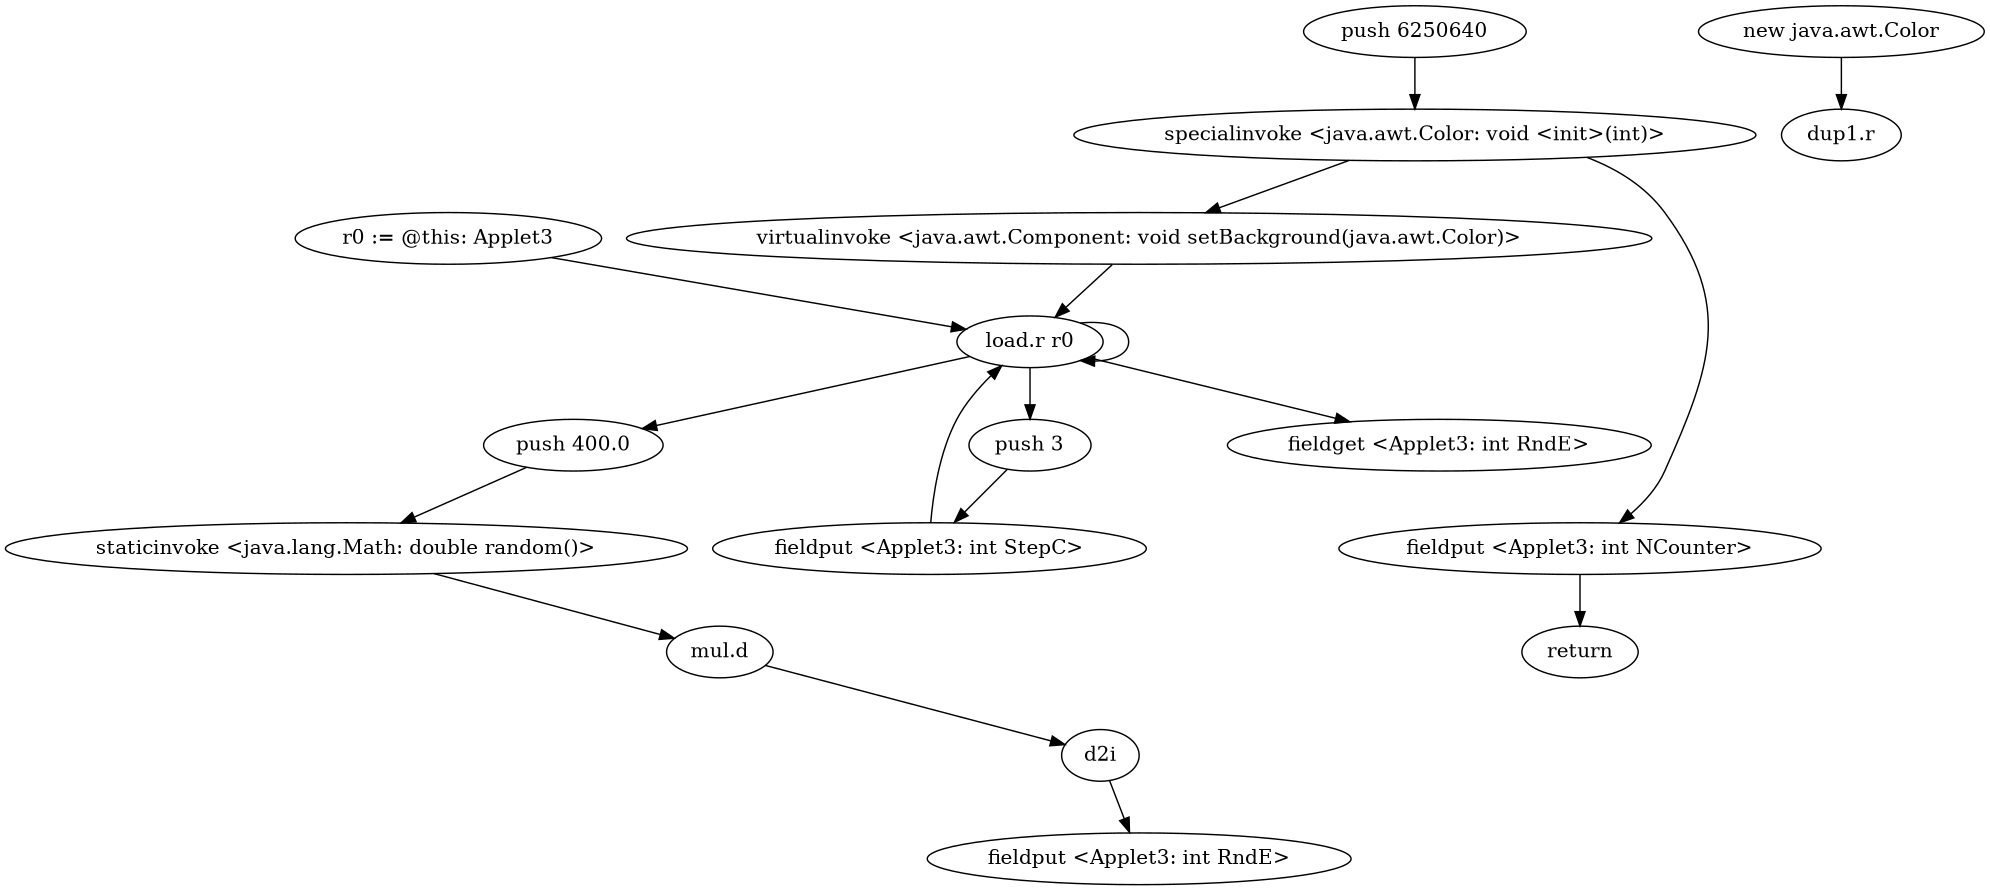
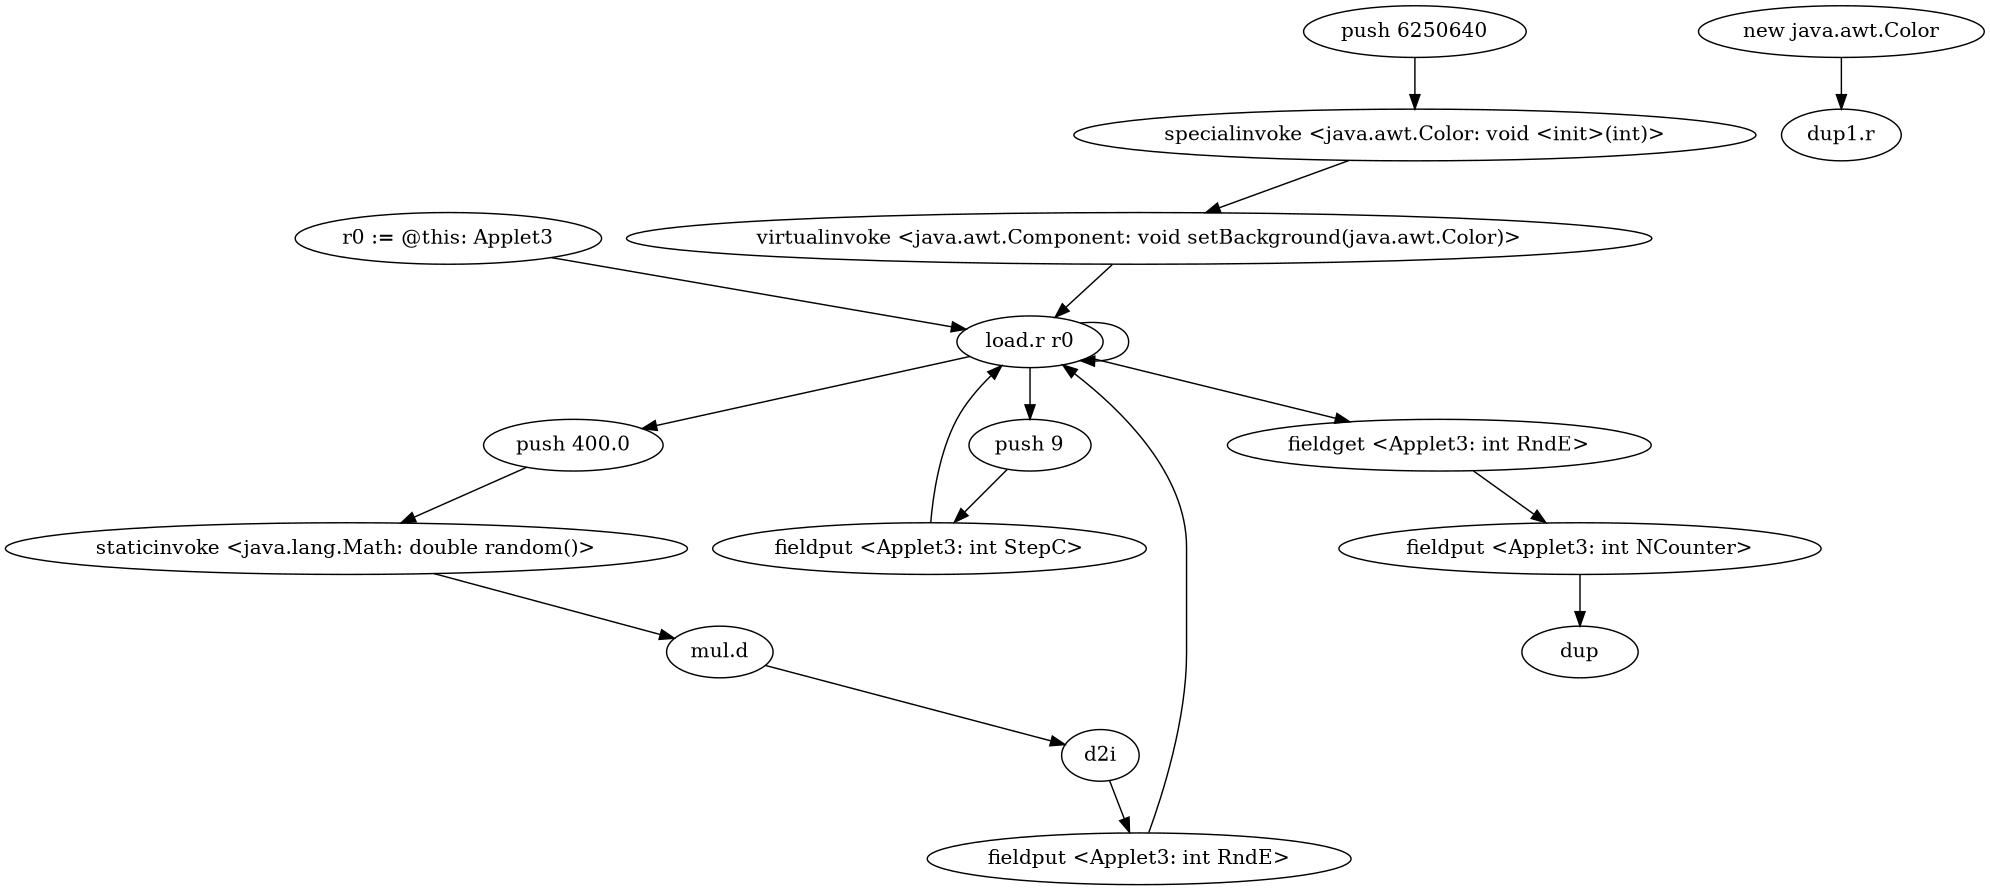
edge "specialinvoke <java.awt.Color: void <init>(int)>" -> "fieldput <Applet3: int NCounter>": now "fieldget <Applet3: int RndE>" -> "fieldput <Applet3: int NCounter>"
node "push 3": label "push 3" -> "push 9"
edge "fieldput <Applet3: int RndE>" -> "load.r r0": added
node "return": label "return" -> "dup"
